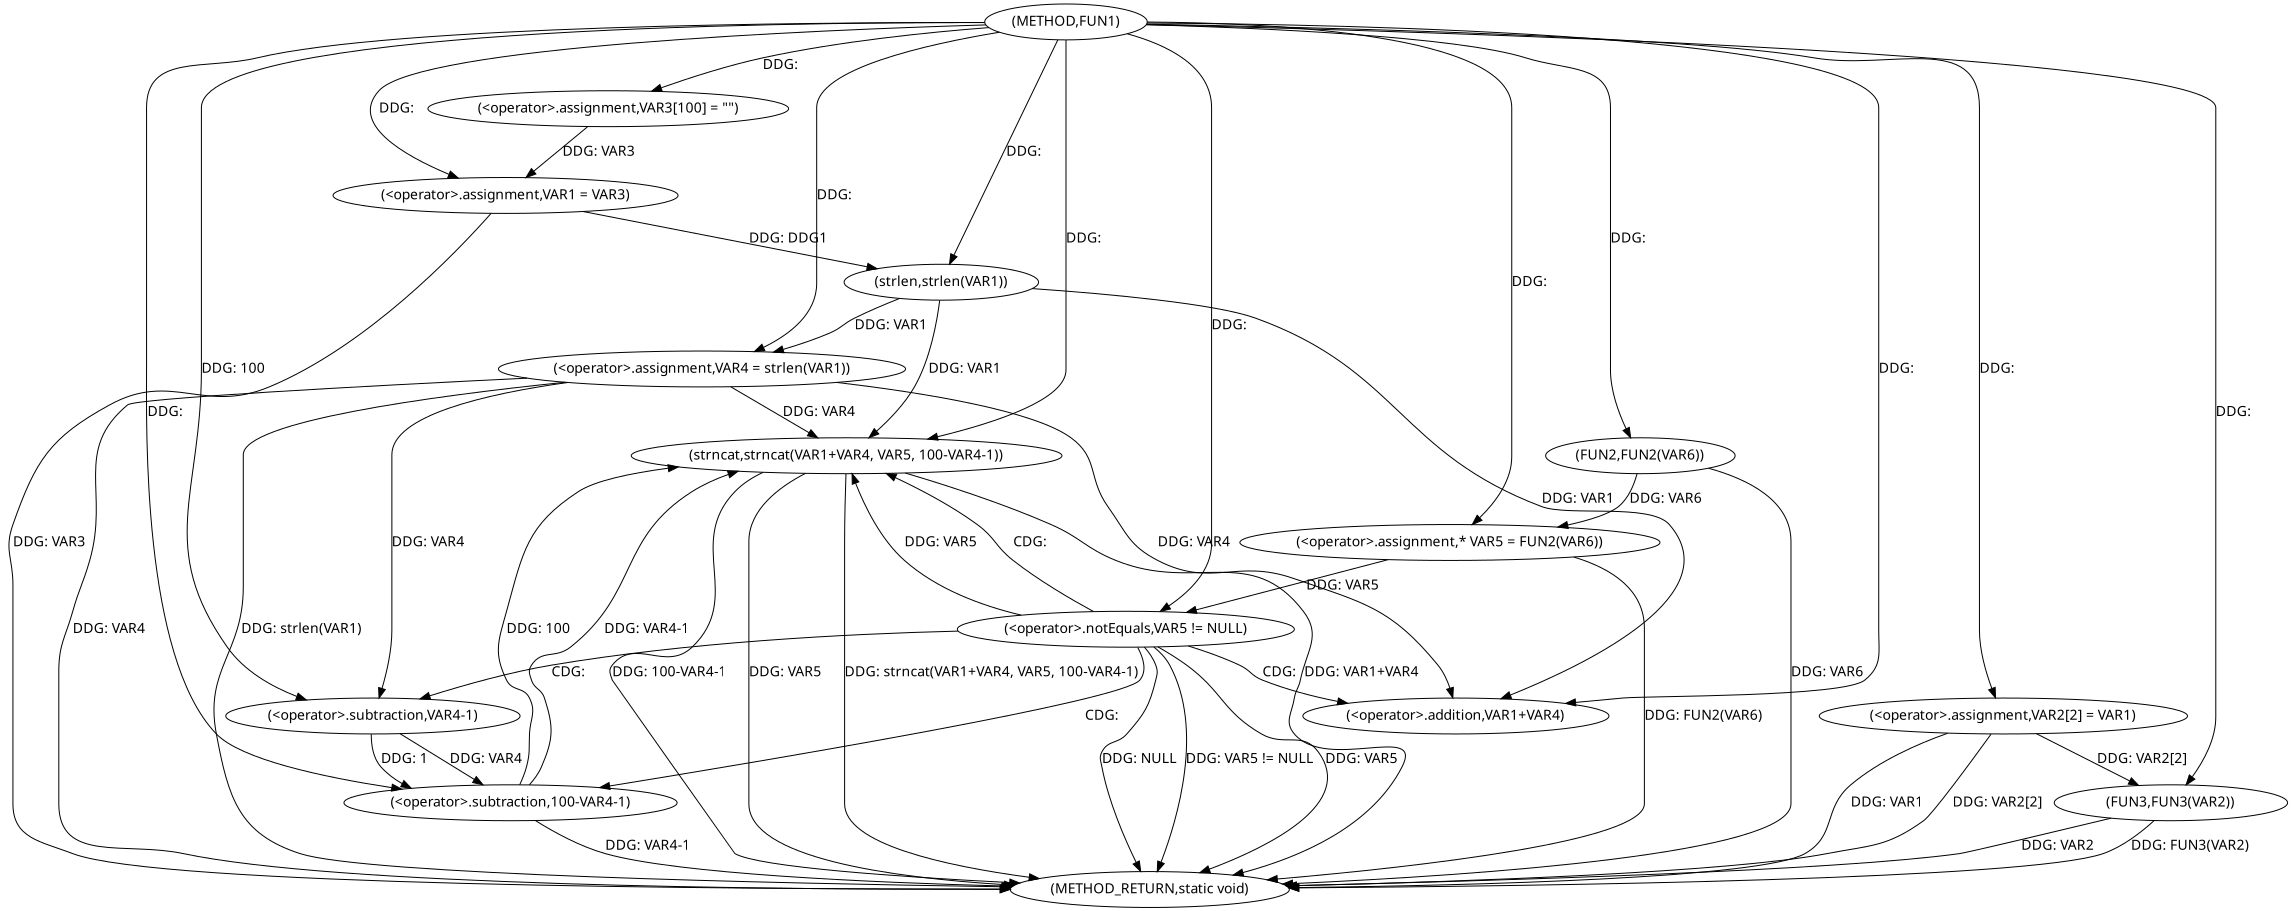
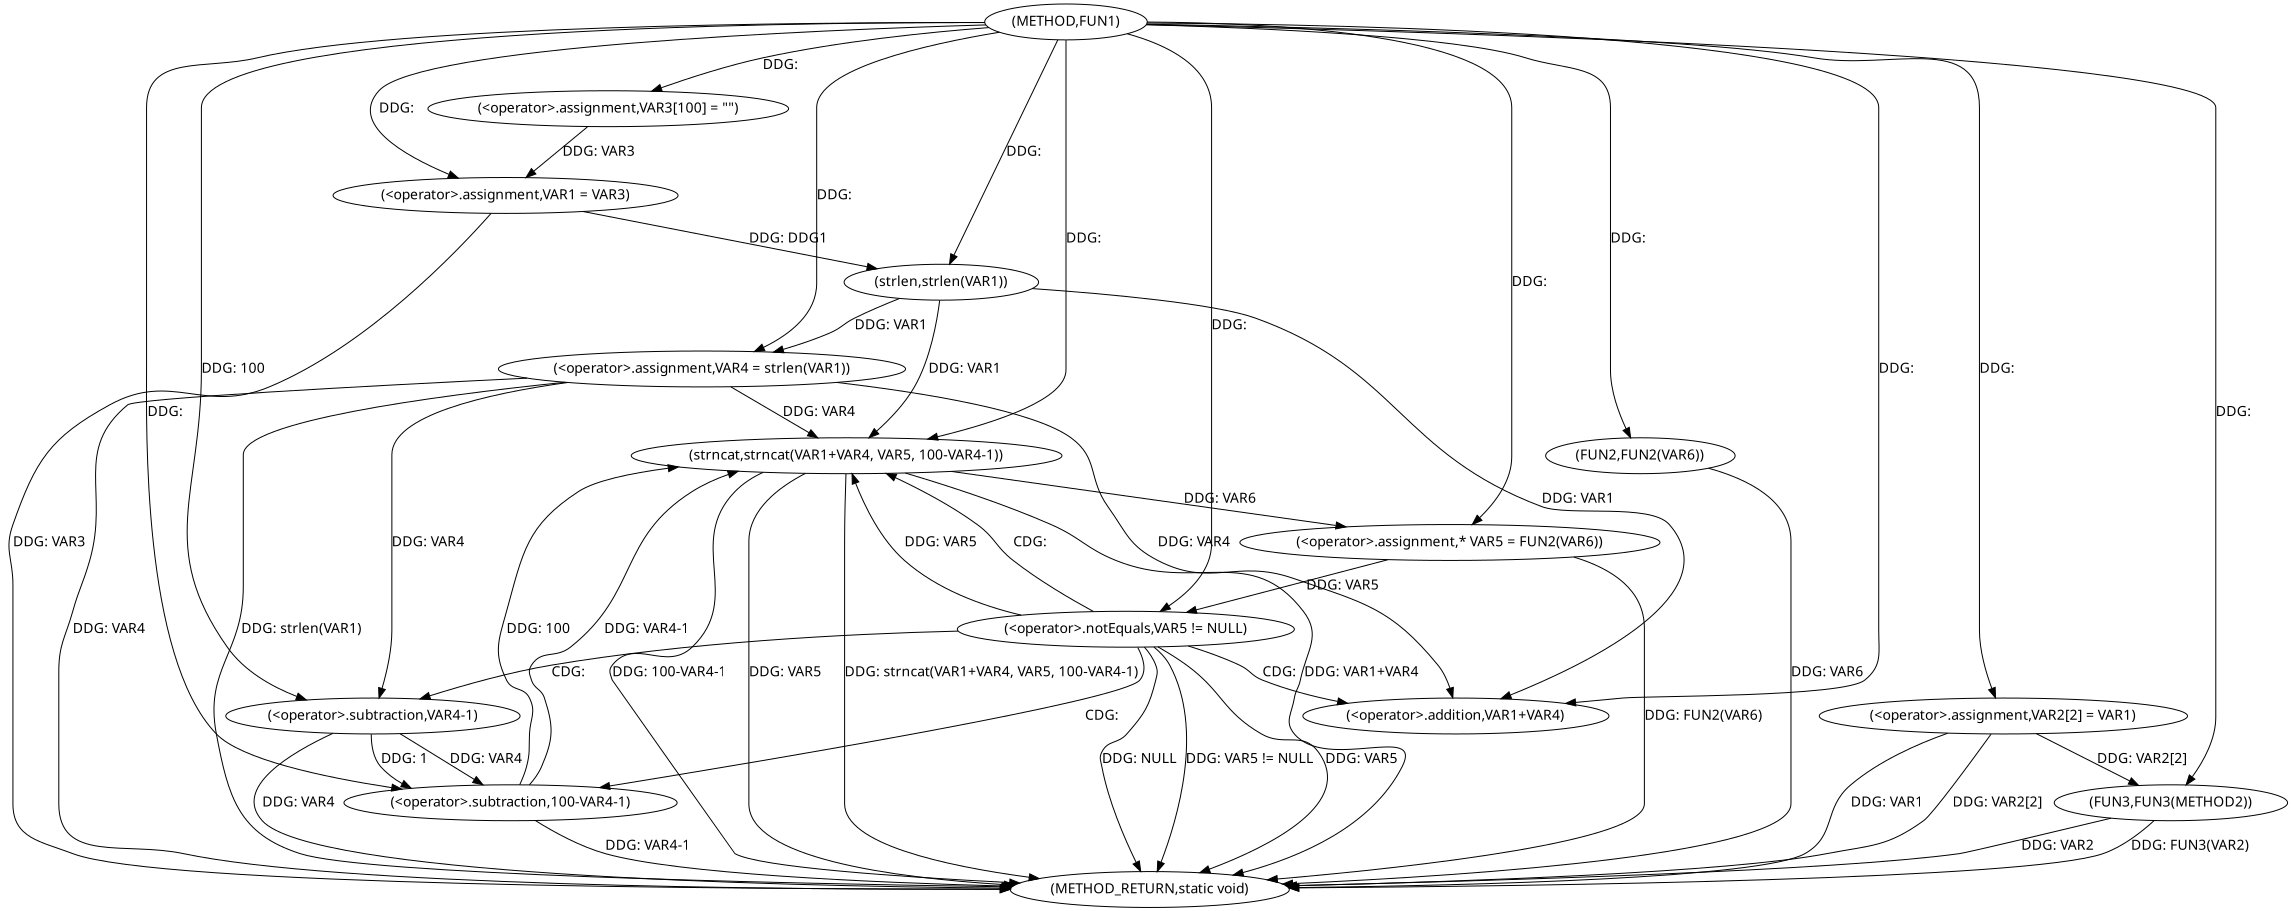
edge "(FUN2,FUN2(VAR6))" -> "(<operator>.assignment,* VAR5 = FUN2(VAR6))": now "(strncat,strncat(VAR1+VAR4, VAR5, 100-VAR4-1))" -> "(<operator>.assignment,* VAR5 = FUN2(VAR6))"
node "(FUN3,FUN3(VAR2))": label "(FUN3,FUN3(VAR2))" -> "(FUN3,FUN3(METHOD2))"
edge "(<operator>.subtraction,VAR4-1)" -> "(METHOD_RETURN,static void)": added, label "DDG: VAR4"
